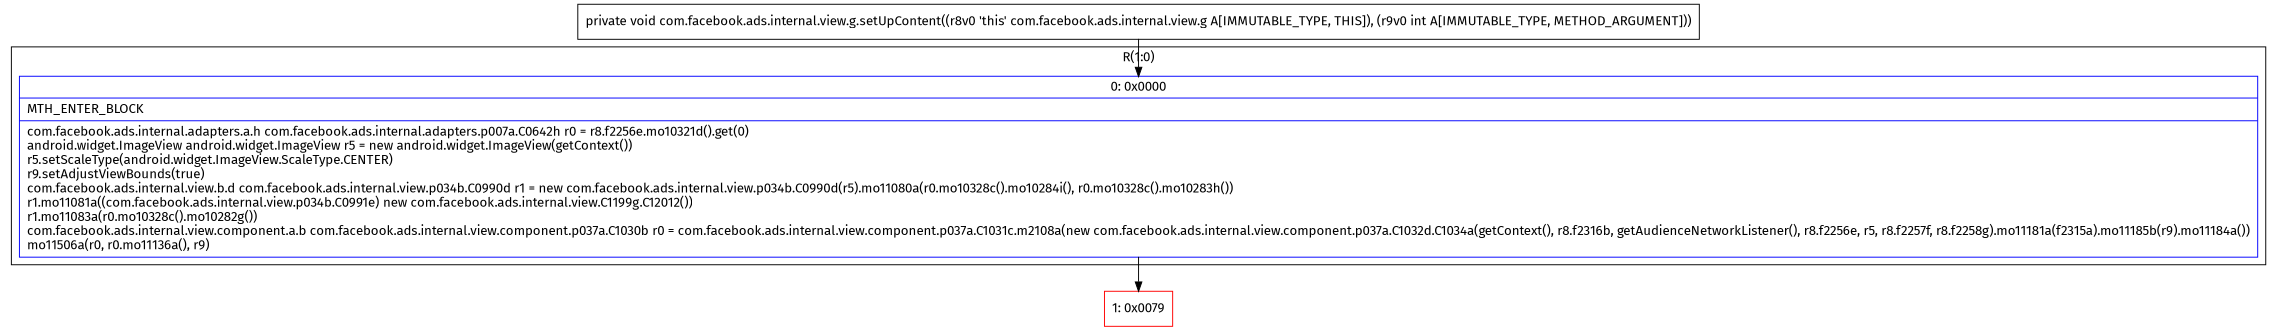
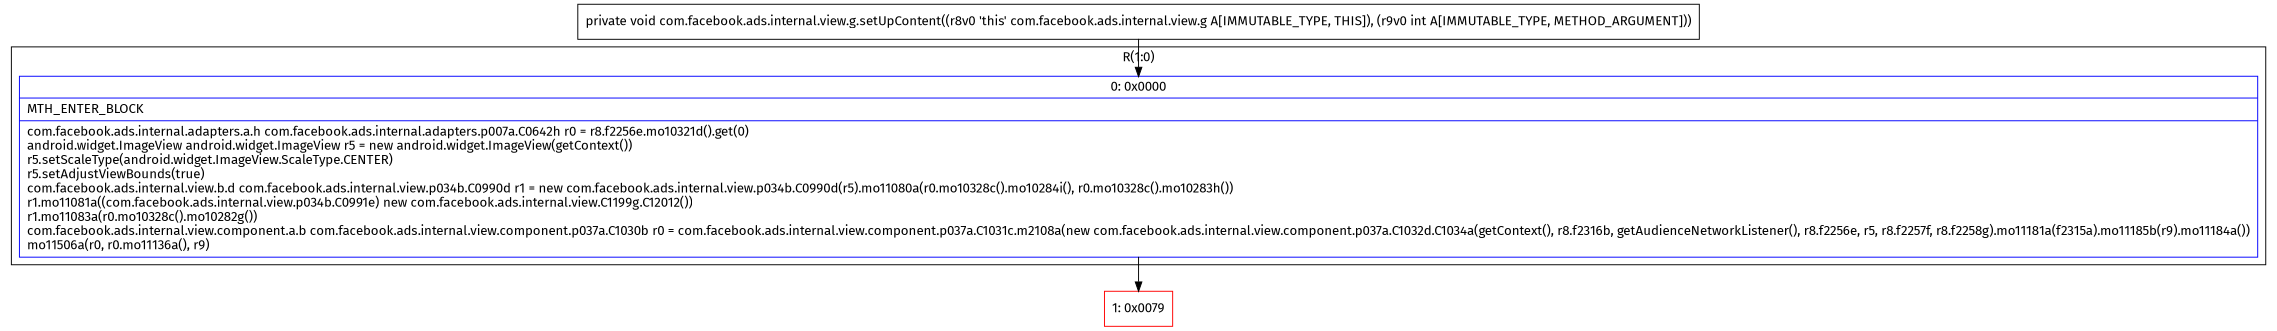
node "0: 0x0000": text "r9.setAdjustViewBounds(true)" -> "r5.setAdjustViewBounds(true)"
